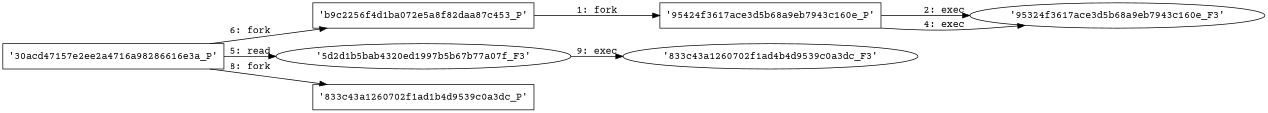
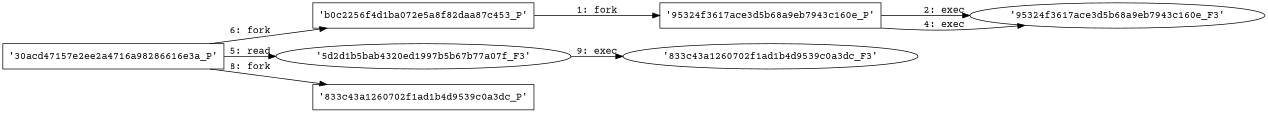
node "'b9c2256f4d1ba072e5a8f82daa87c453_P'": label "'b9c2256f4d1ba072e5a8f82daa87c453_P'" -> "'b0c2256f4d1ba072e5a8f82daa87c453_P'"
node "'95424f3617ace3d5b68a9eb7943c160e_P'": label "'95424f3617ace3d5b68a9eb7943c160e_P'" -> "'95324f3617ace3d5b68a9eb7943c160e_P'"
node "'833c43a1260702f1ad4b4d9539c0a3dc_F3'": label "'833c43a1260702f1ad4b4d9539c0a3dc_F3'" -> "'833c43a1260702f1ad1b4d9539c0a3dc_F3'"
